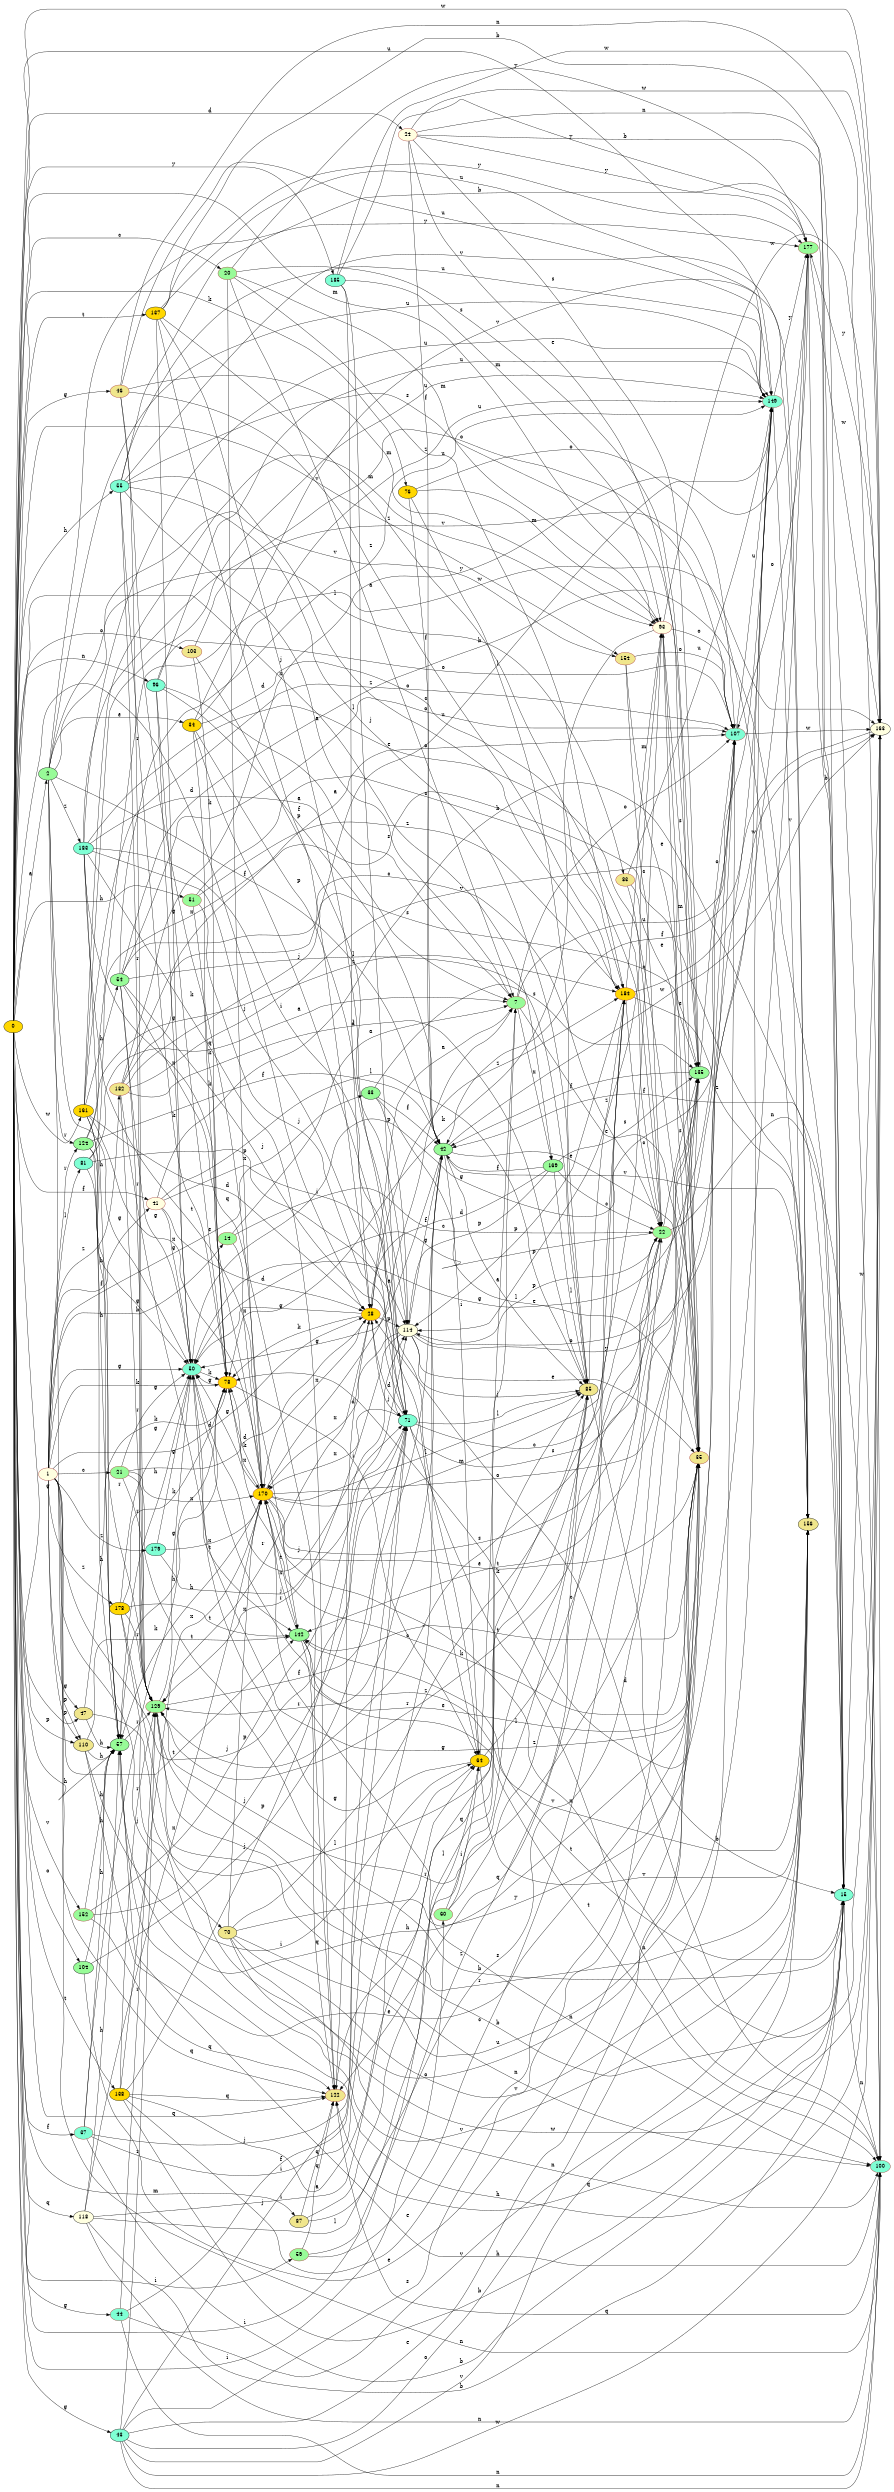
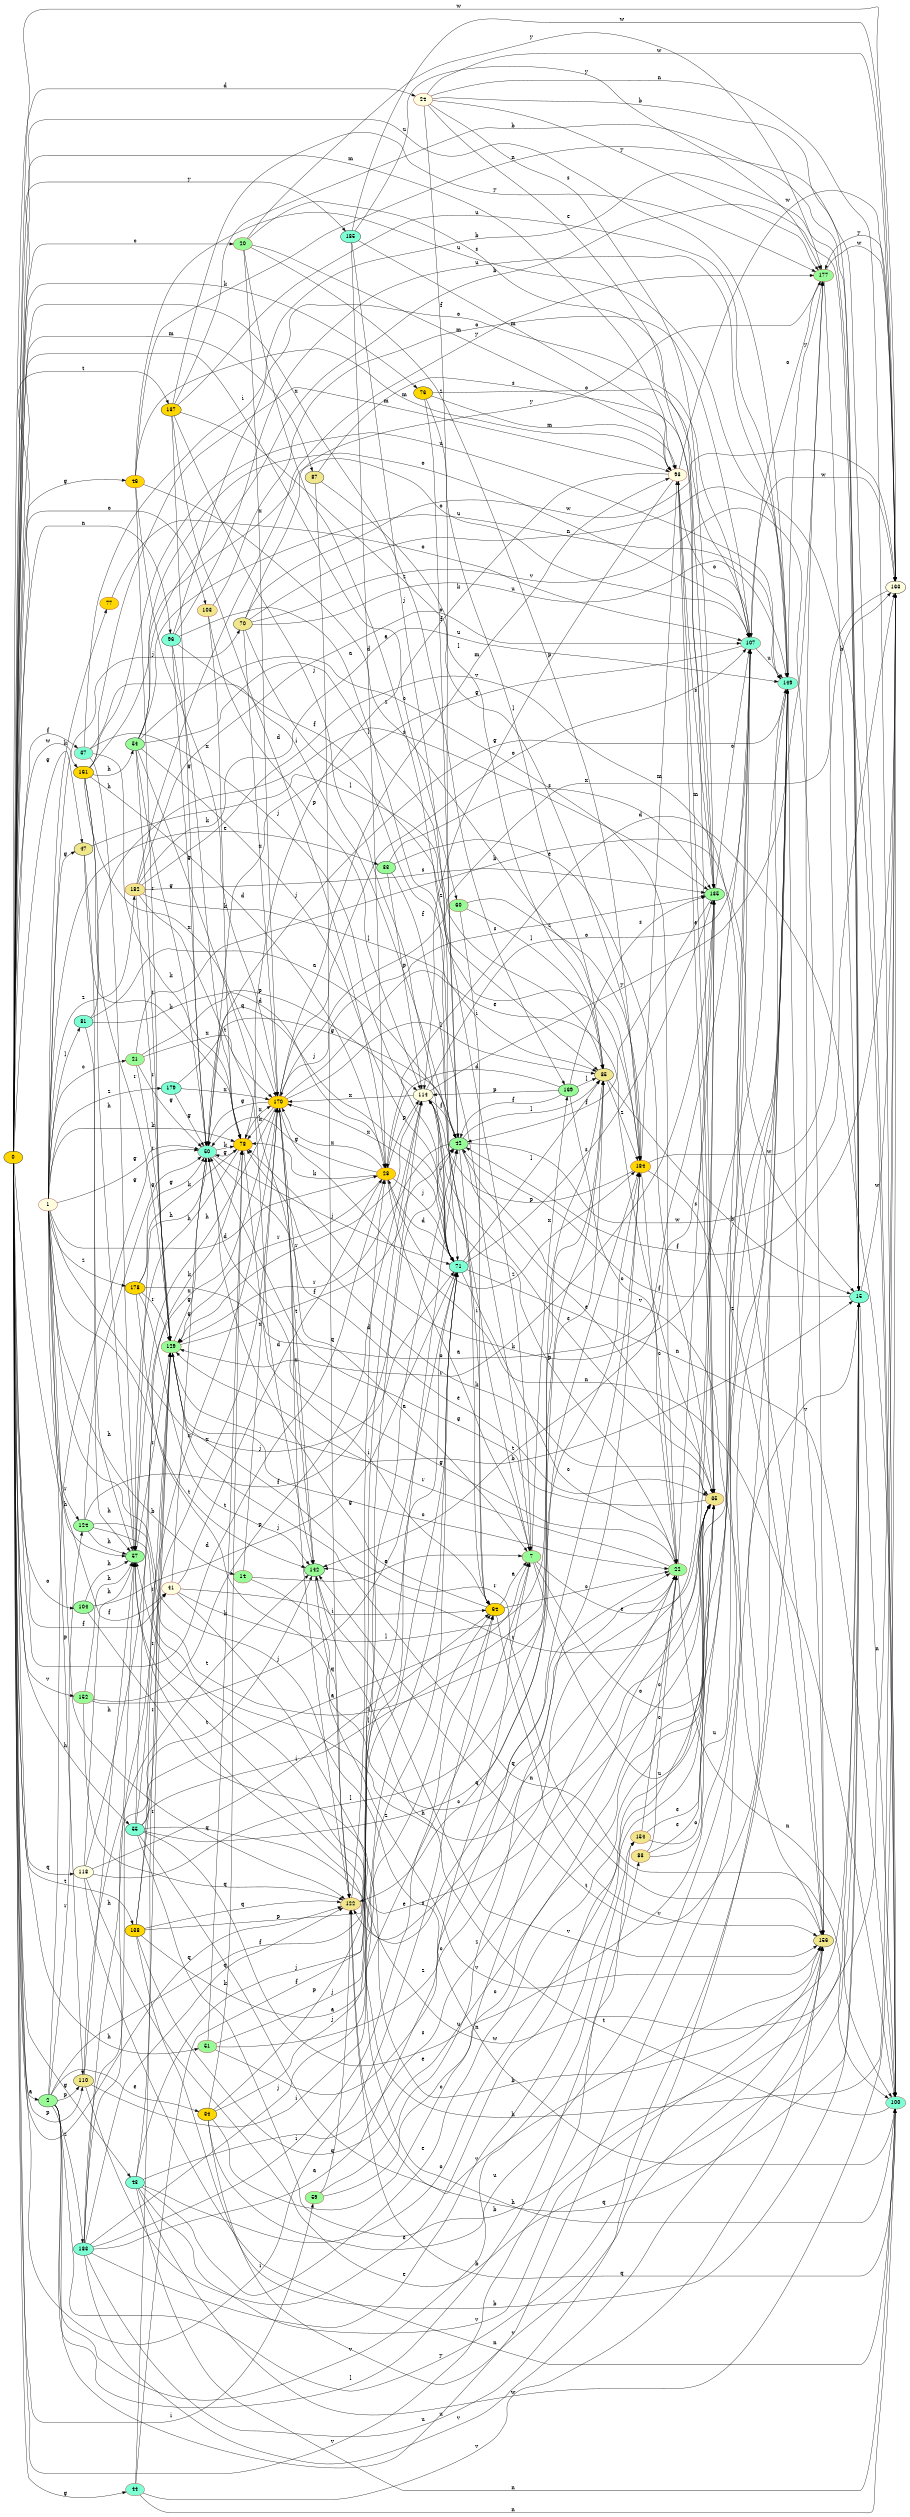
node "46": fillcolor khaki -> gold
node "77": added
edge "114" -> "85": now "114" -> "71"
edge "142" -> "100": reversed
